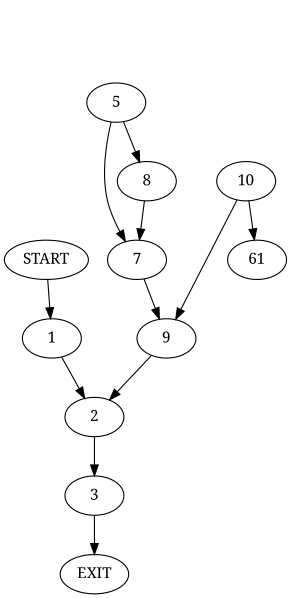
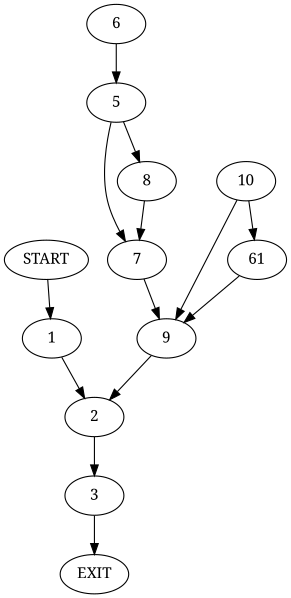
node "6": added
edge "61" -> "9": added
